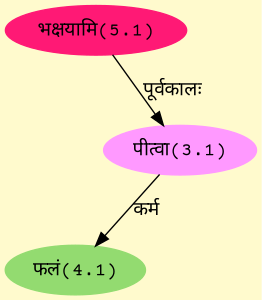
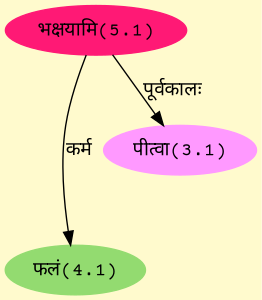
edge "पीत्वा(3.1)" -> "फलं(4.1)": now "भक्षयामि(5.1)" -> "फलं(4.1)"
